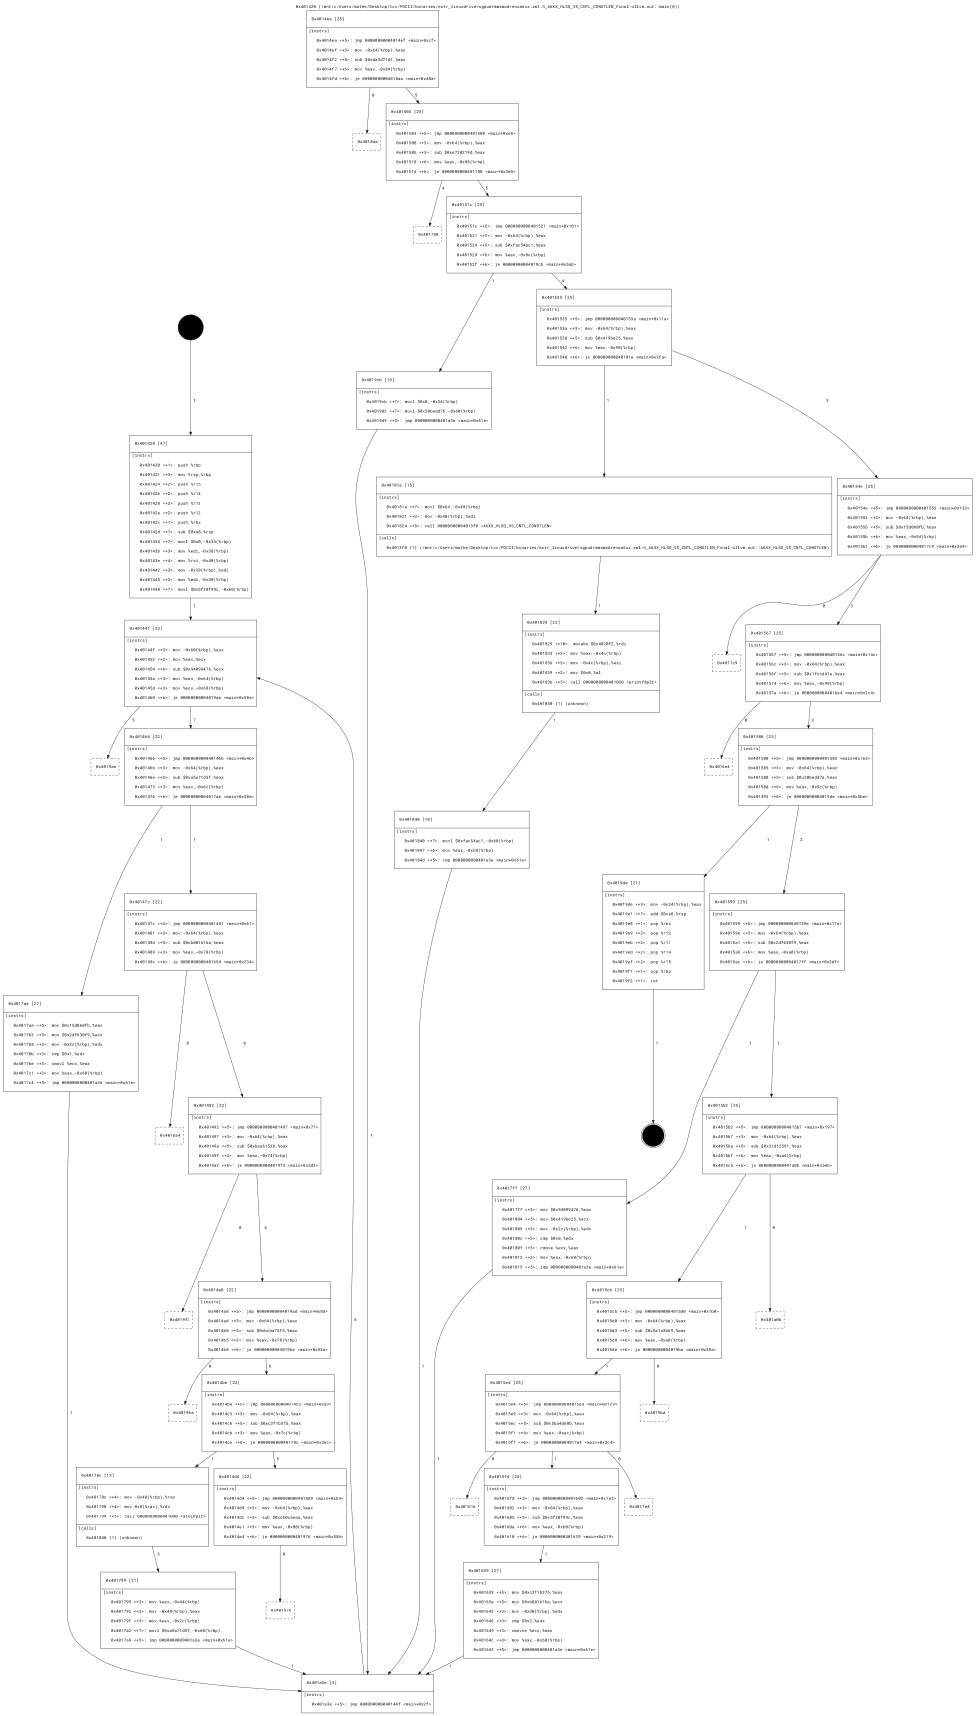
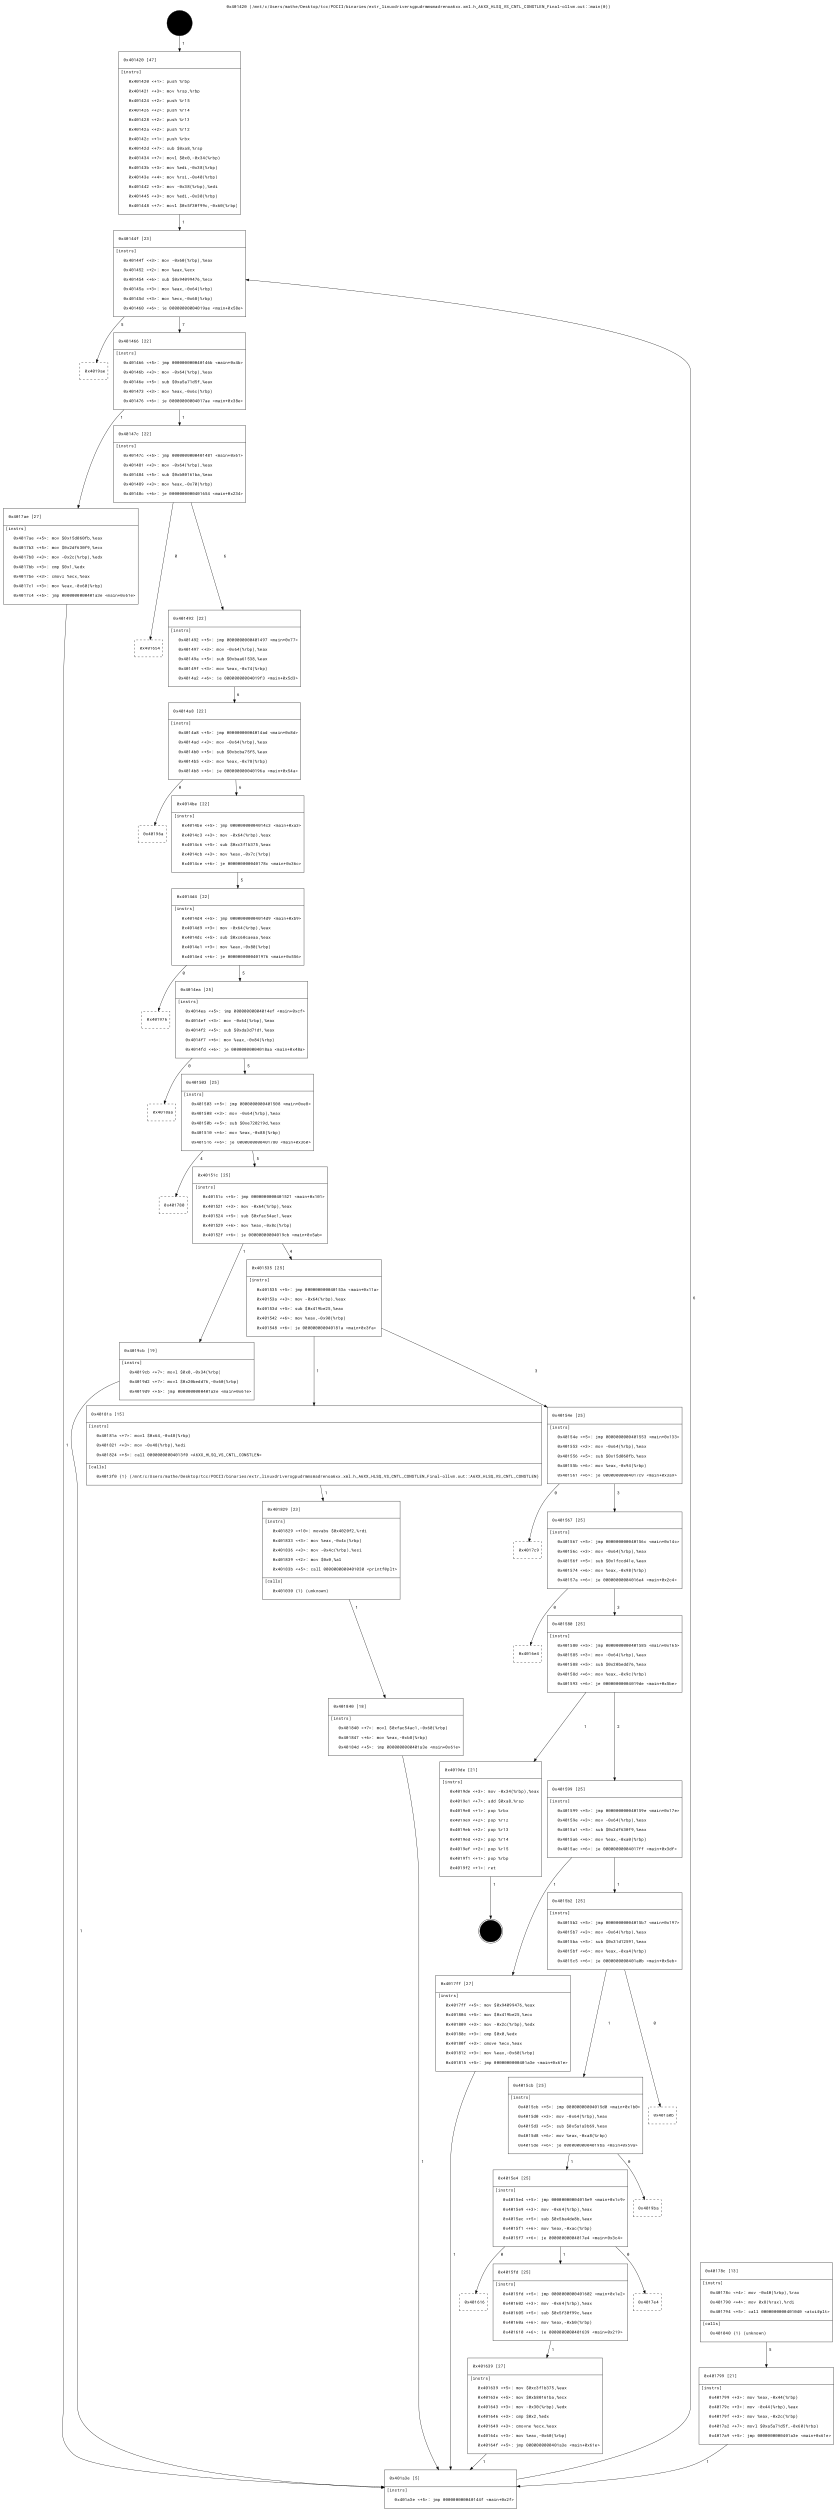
edge "0x4014d4 [22]" -> "0x4014ea [25]": added, label "5"
node "0x4019f3": removed
edge "0x4014be [22]" -> "0x40178c [13]": removed, label "1"
